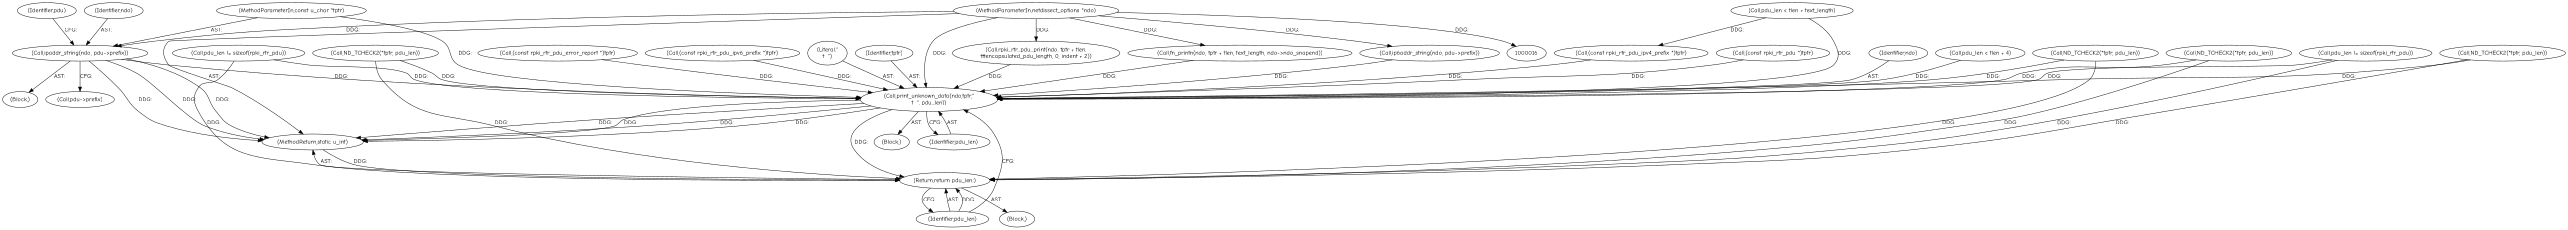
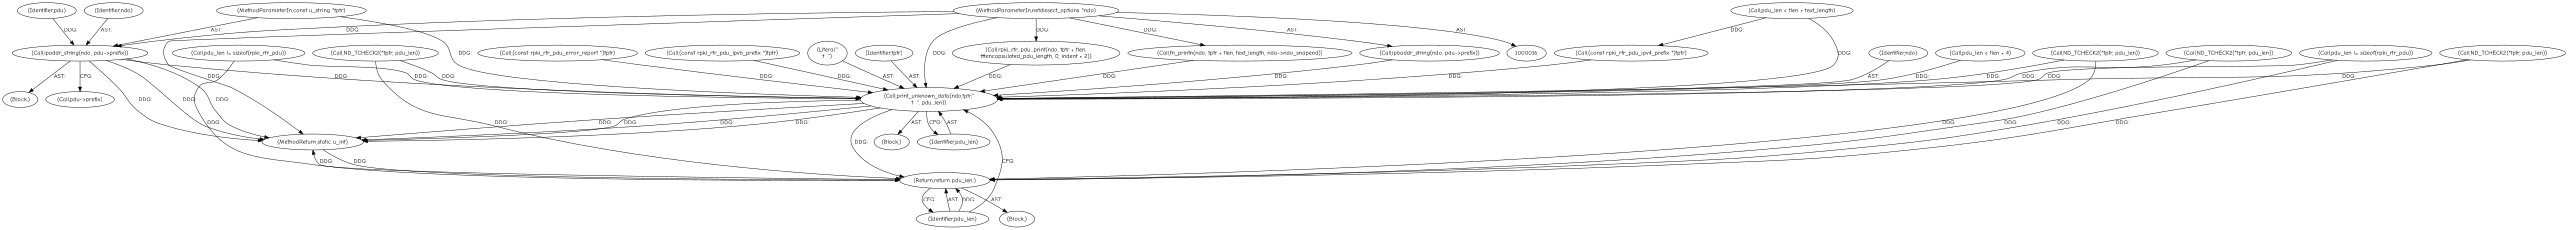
node "(MethodParameterIn,const u_char *tptr)": label "(MethodParameterIn,const u_char *tptr)" -> "(MethodParameterIn,const u_string *tptr)"
edge "(Identifier,pdu)" -> "(Call,ipaddr_string(ndo, pdu->prefix))": label "CFG: " -> "DDG: "
edge "(MethodParameterIn,netdissect_options *ndo)" -> "(Call,ip6addr_string(ndo, pdu->prefix))": label "DDG: " -> "AST: "
edge "(MethodParameterIn,netdissect_options *ndo)" -> "1000016": label "DDG: " -> "AST: "
node "(Call,(const rpki_rtr_pdu *)tptr)": removed
edge "(MethodParameterIn,netdissect_options *ndo)" -> "(MethodReturn,static u_int)": label "AST: " -> "DDG: "
edge "(Return,return pdu_len;)" -> "(MethodReturn,static u_int)": label "AST: " -> "DDG: "
